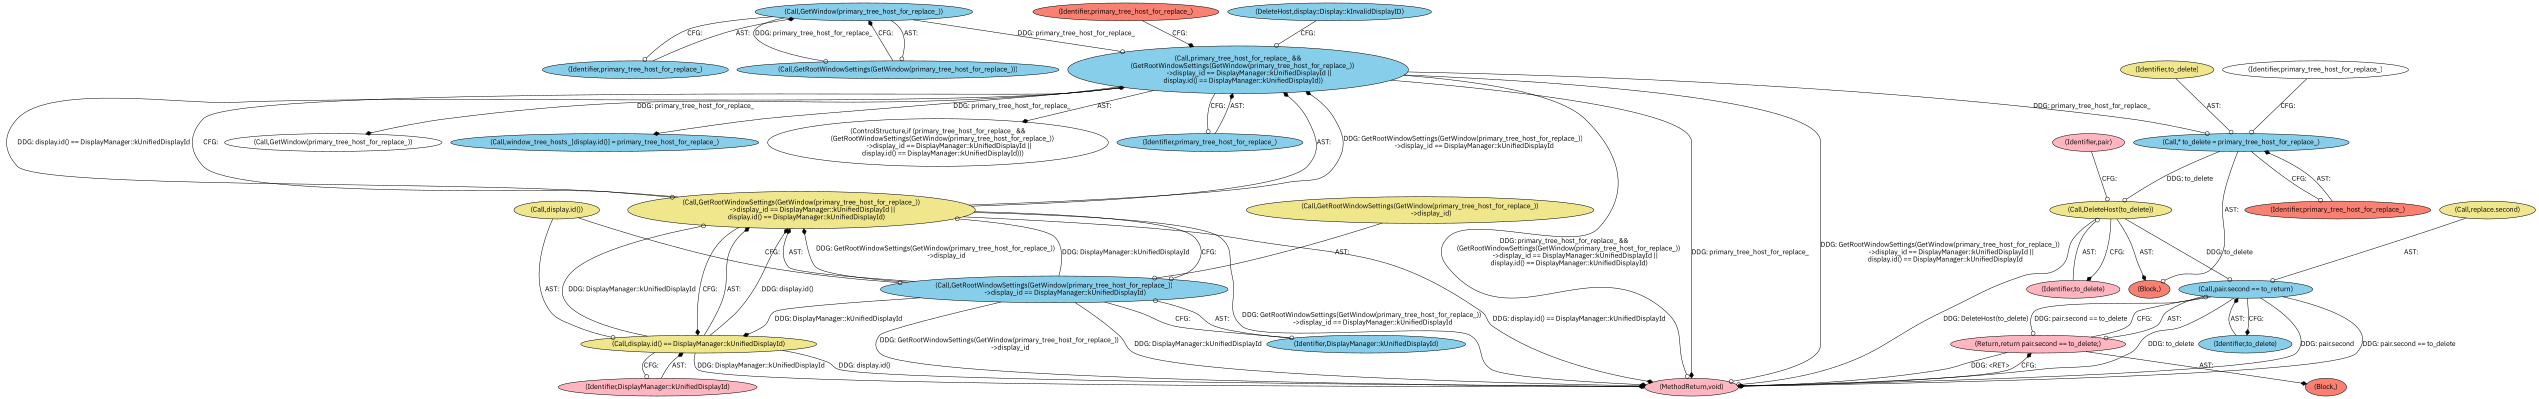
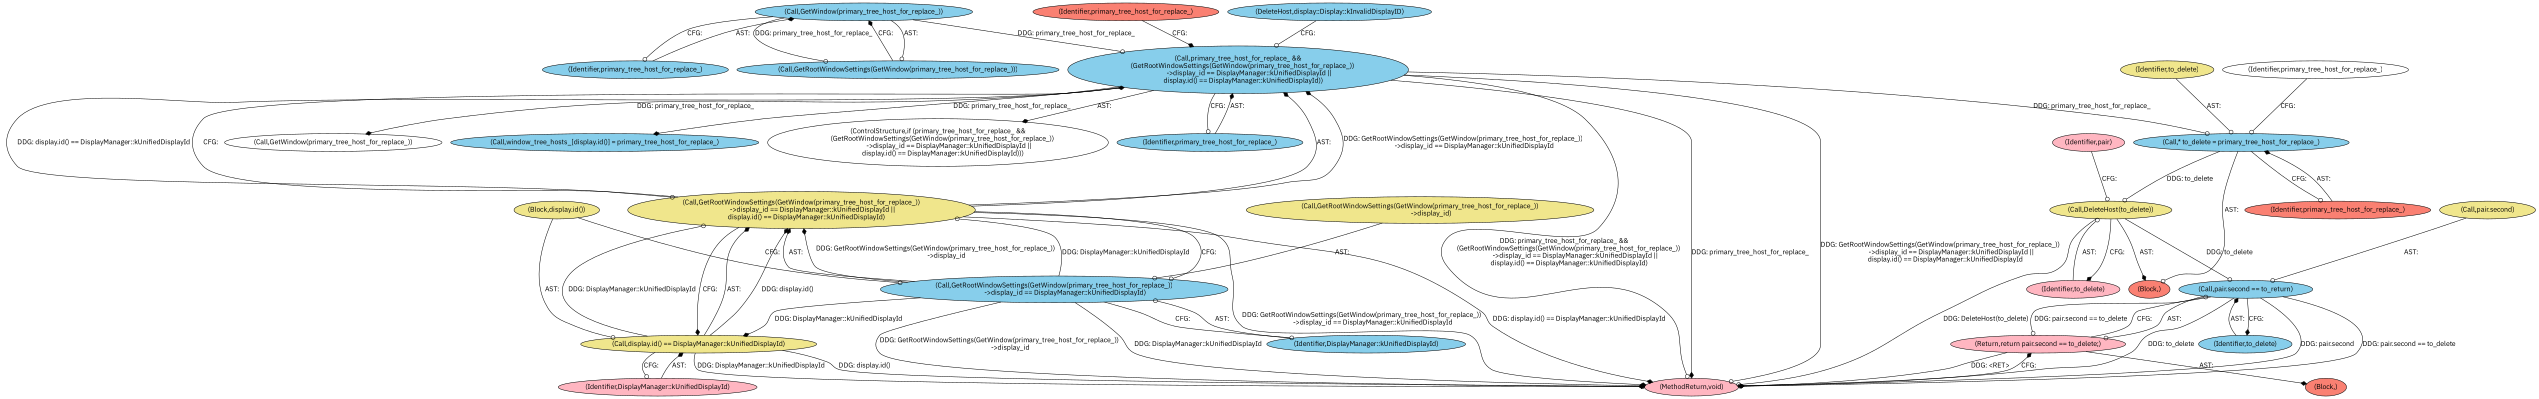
node "(Call,display.id())": label "(Call,display.id())" -> "(Block,display.id())"
node "(Call,replace.second)": label "(Call,replace.second)" -> "(Call,pair.second)"
